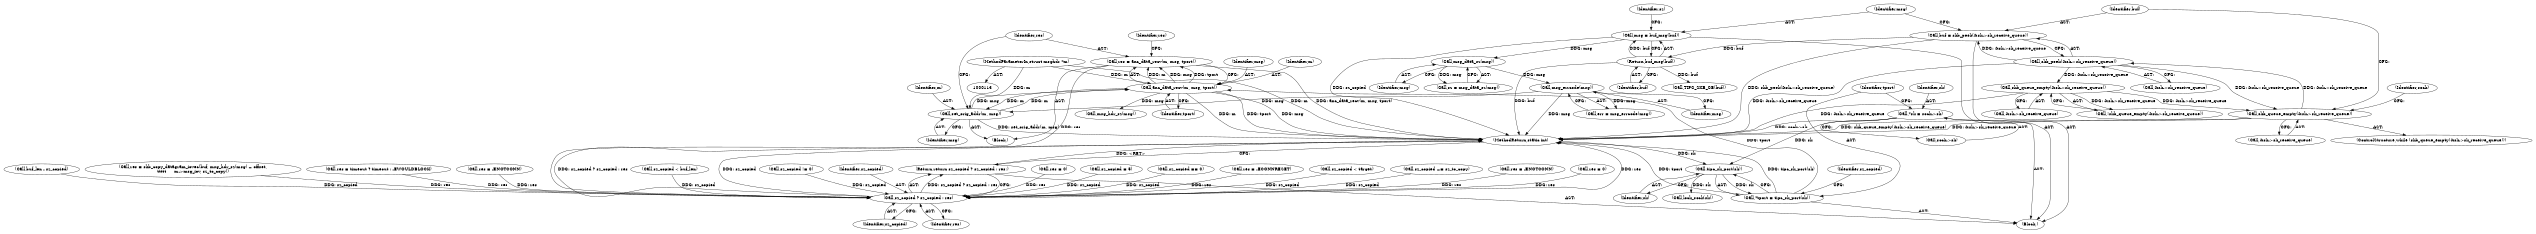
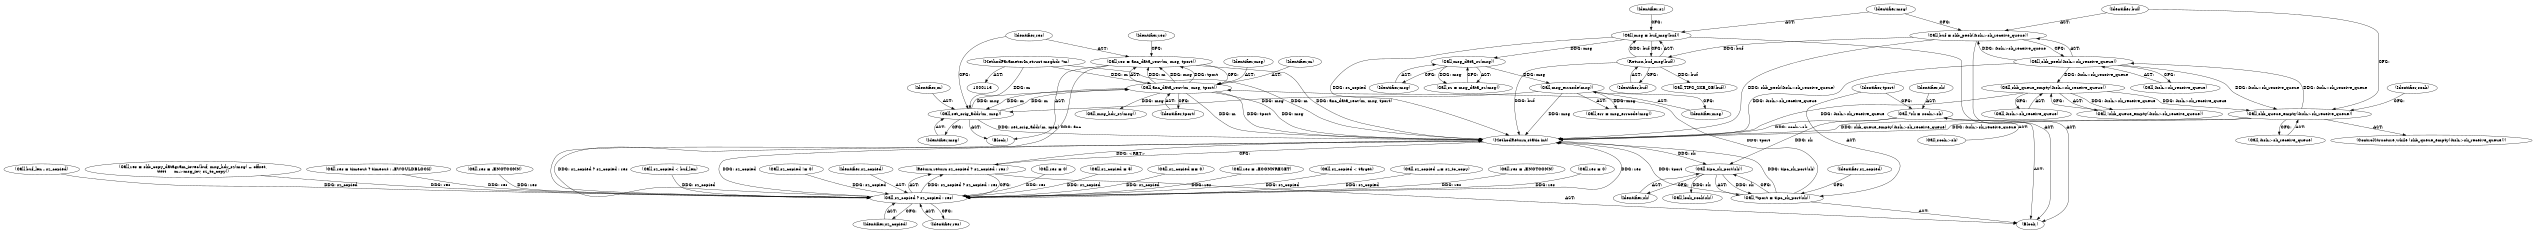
edge "(Call,err = msg_errcode(msg))" -> "(Call,msg_errcode(msg))": removed, label "CFG:"
edge "(Call,res = anc_data_recv(m, msg, tport))" -> "(Call,sz_copied ? sz_copied : res)": label "DDG: res" -> "DDG: anc"
edge "(Call,*sk = sock->sk)" -> "(Call,sock->sk)": removed, label "CFG:"
